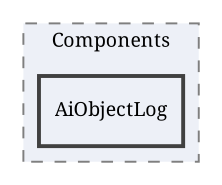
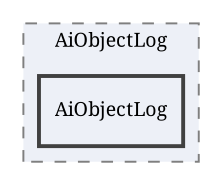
cluster "Components": label "Components" -> "AiObjectLog"
